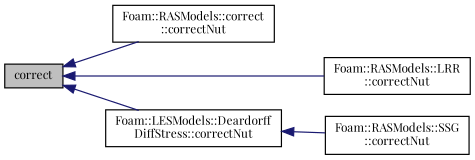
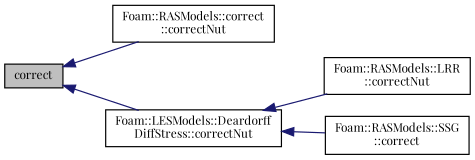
edge "Foam::RASModels::LRR ::correctNut" -> "correct": now "Foam::RASModels::LRR ::correctNut" -> "Foam::LESModels::Deardorff DiffStress::correctNut"
node "Foam::RASModels::SSG ::correctNut": label "Foam::RASModels::SSG ::correctNut" -> "Foam::RASModels::SSG ::correct"
